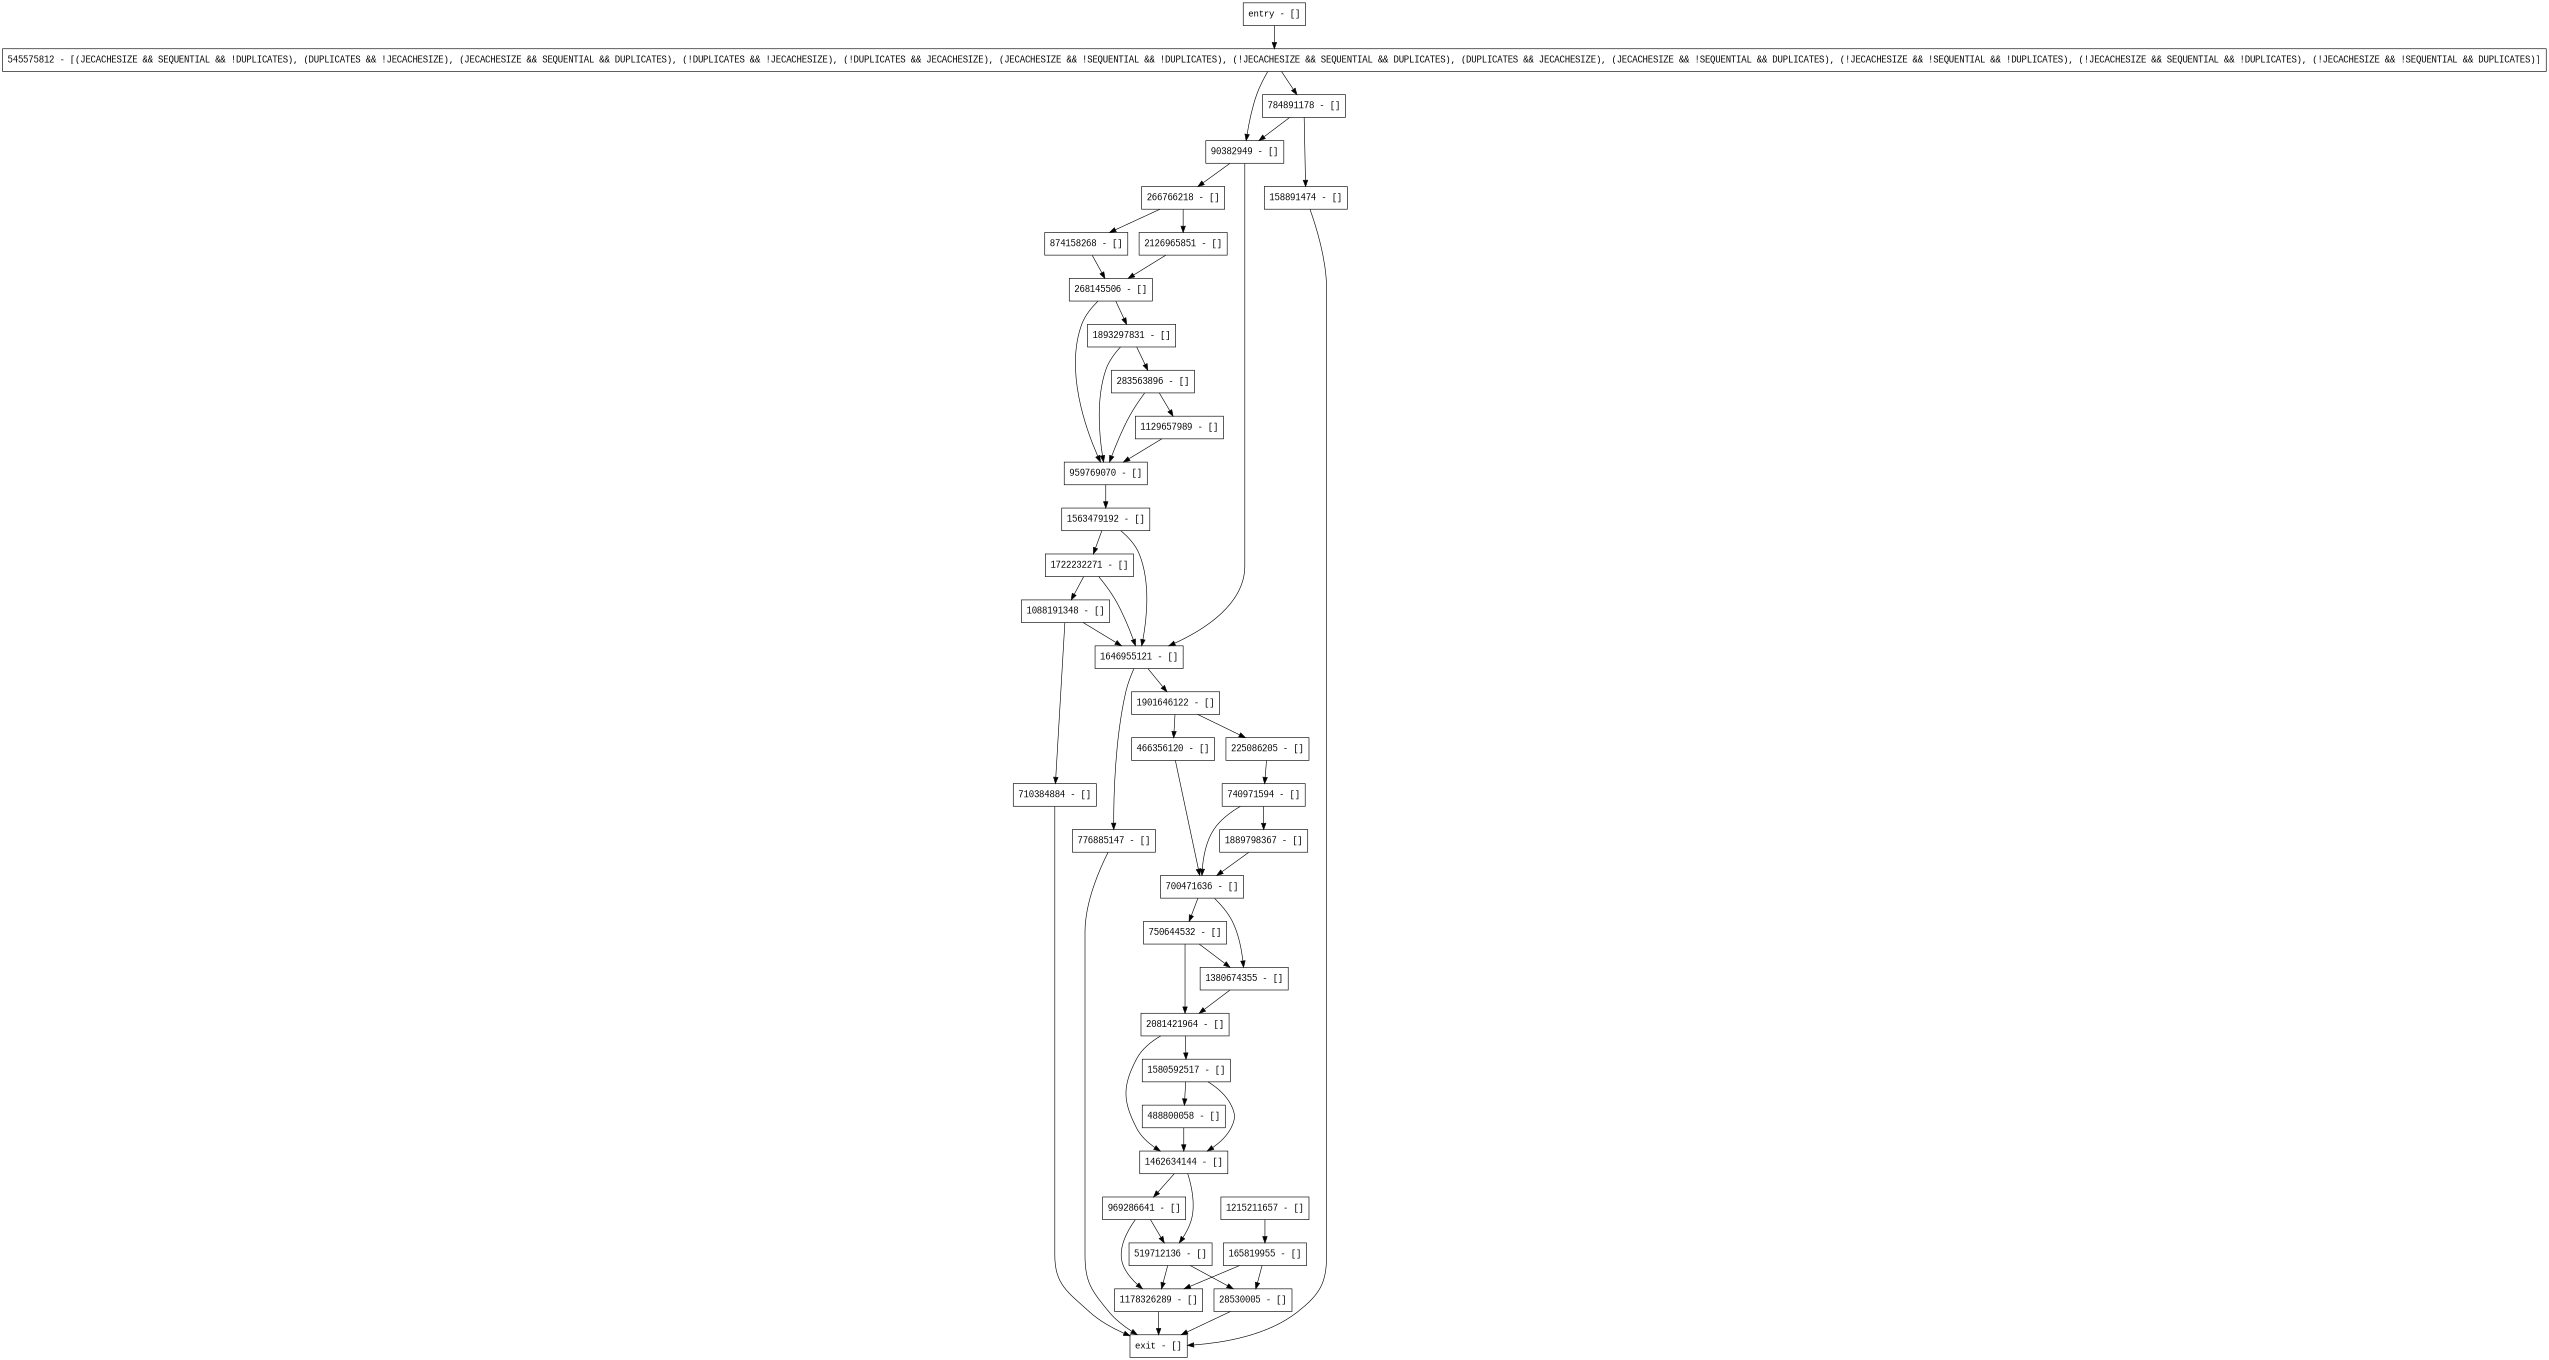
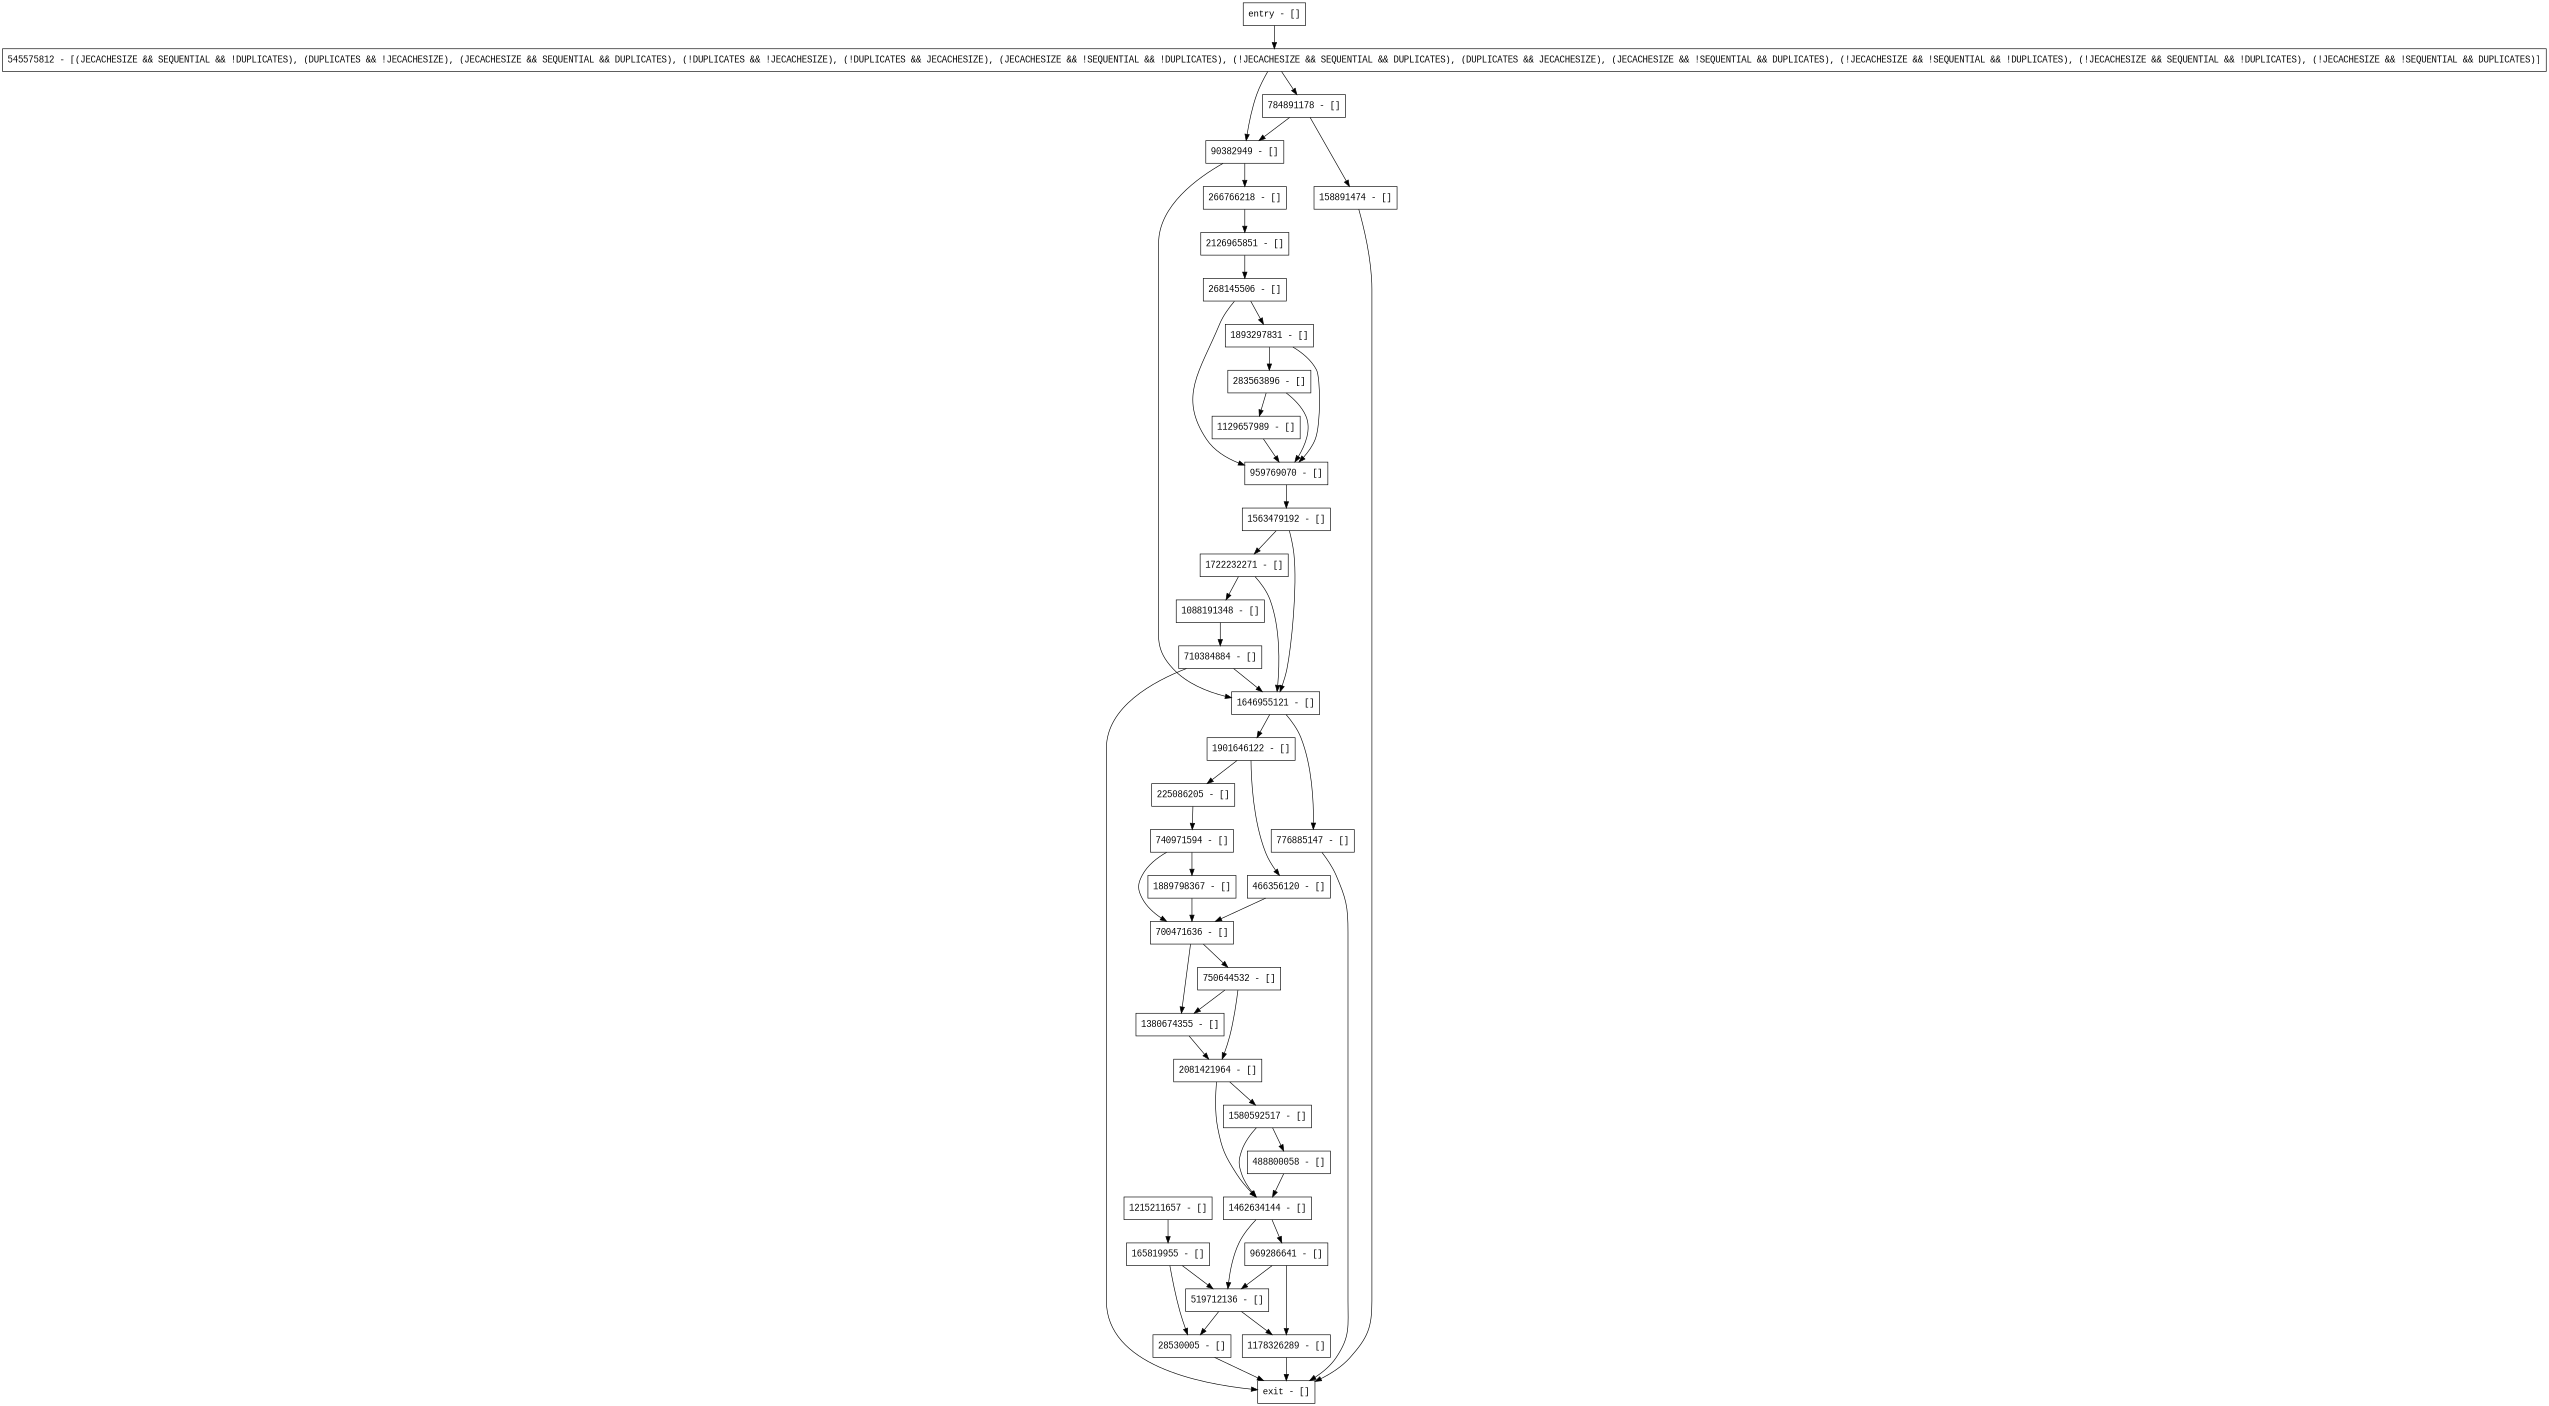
node "874158268 - []": removed
edge "1088191348 - []" -> "1646955121 - []": now "710384884 - []" -> "1646955121 - []"
edge "165819955 - []" -> "1178326289 - []": now "165819955 - []" -> "519712136 - []"
